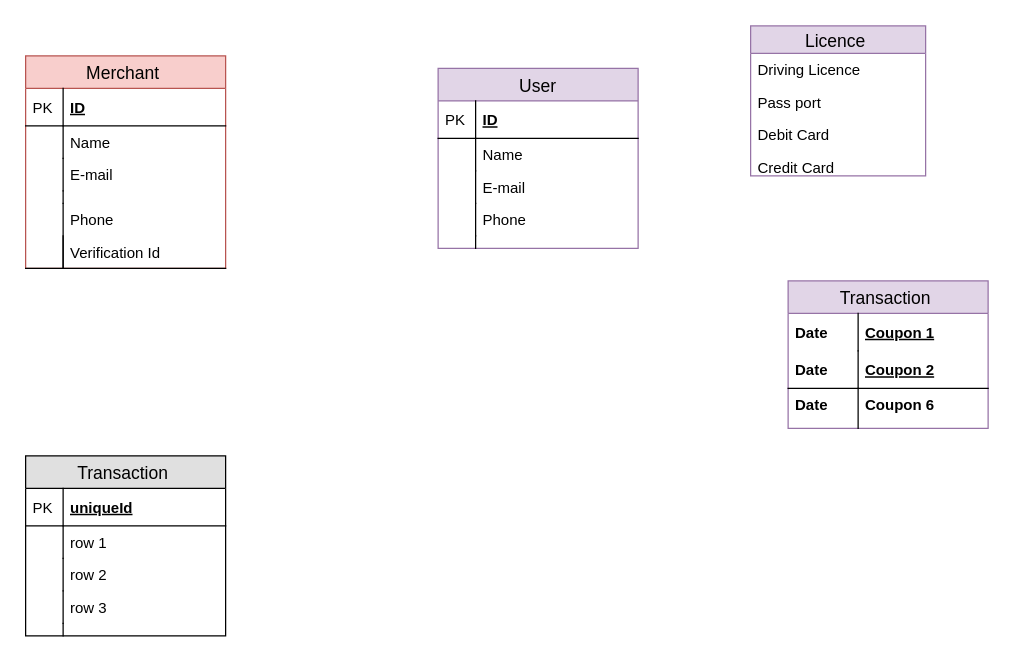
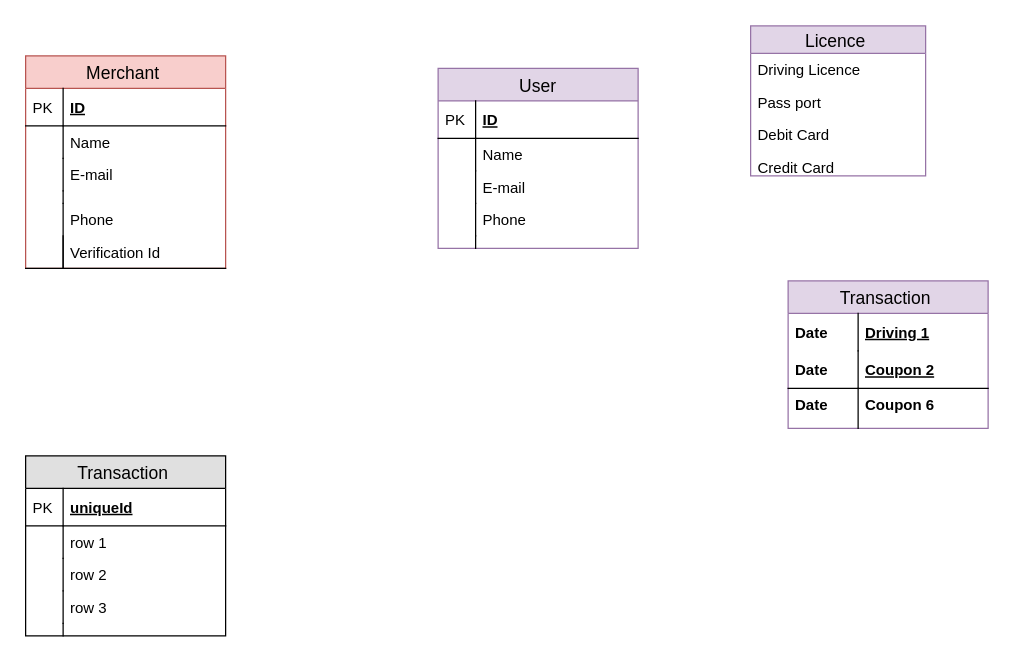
node "Coupon 1": label "Coupon 1" -> "Driving 1"
